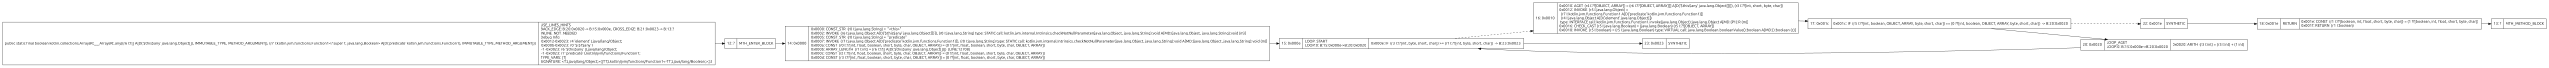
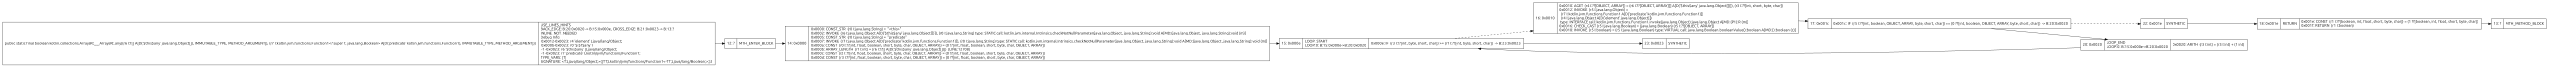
node "20: 0x0020": text "LOOP_AGET" -> "LOOP_END"
